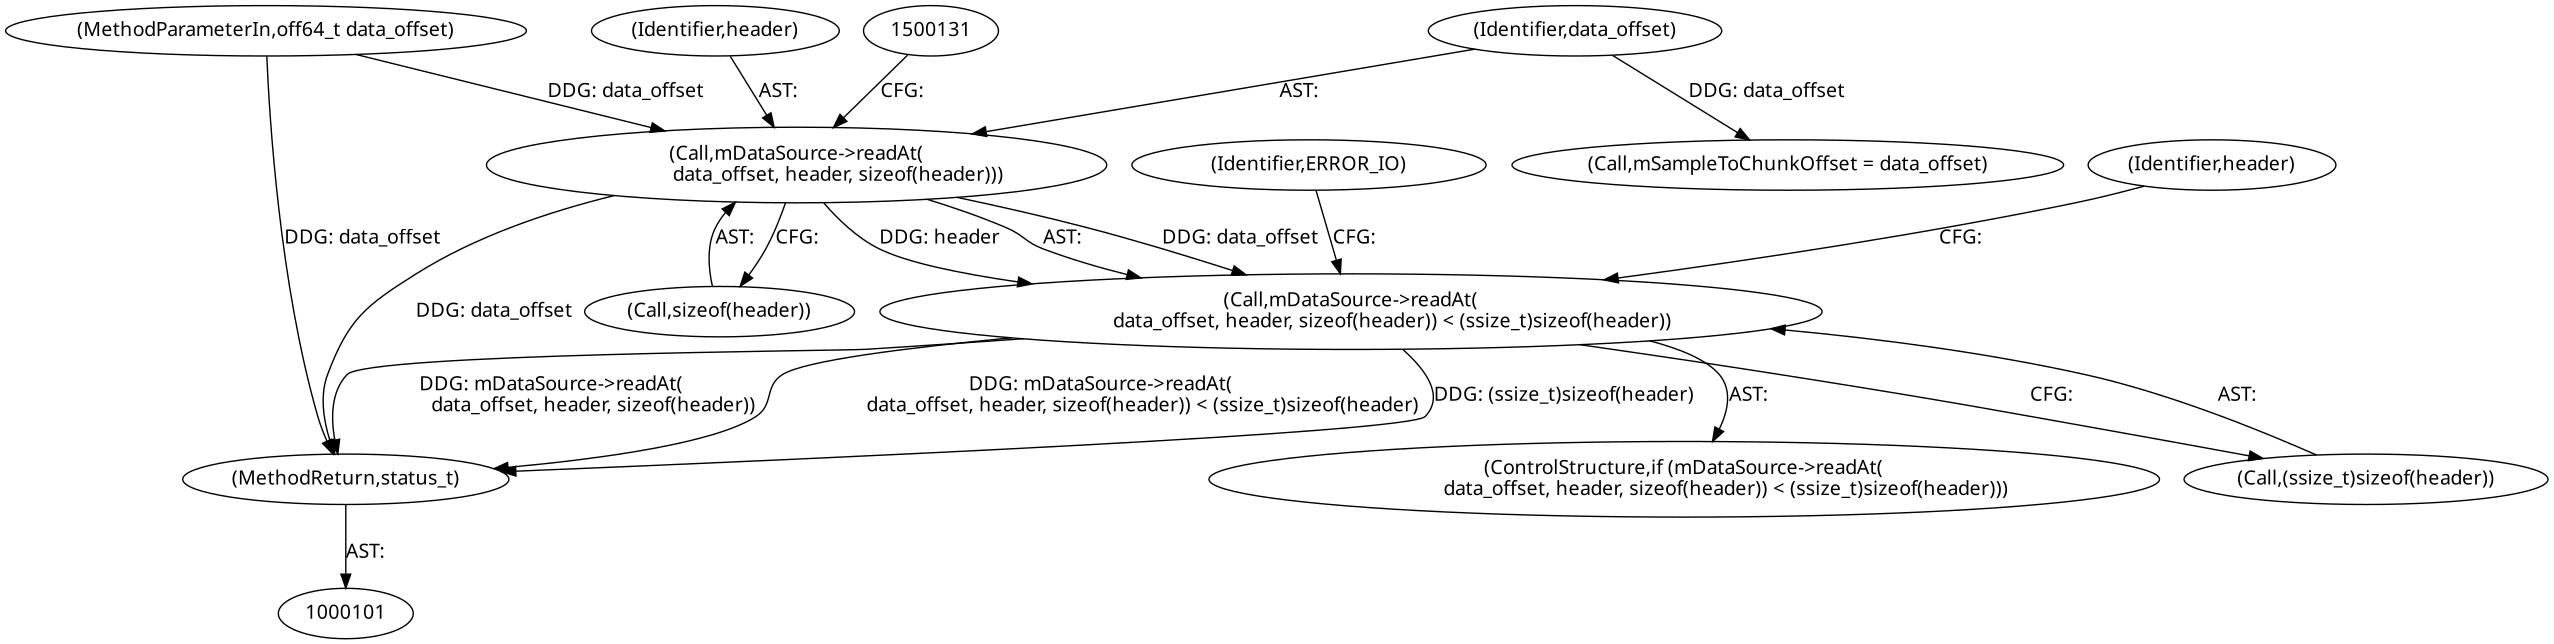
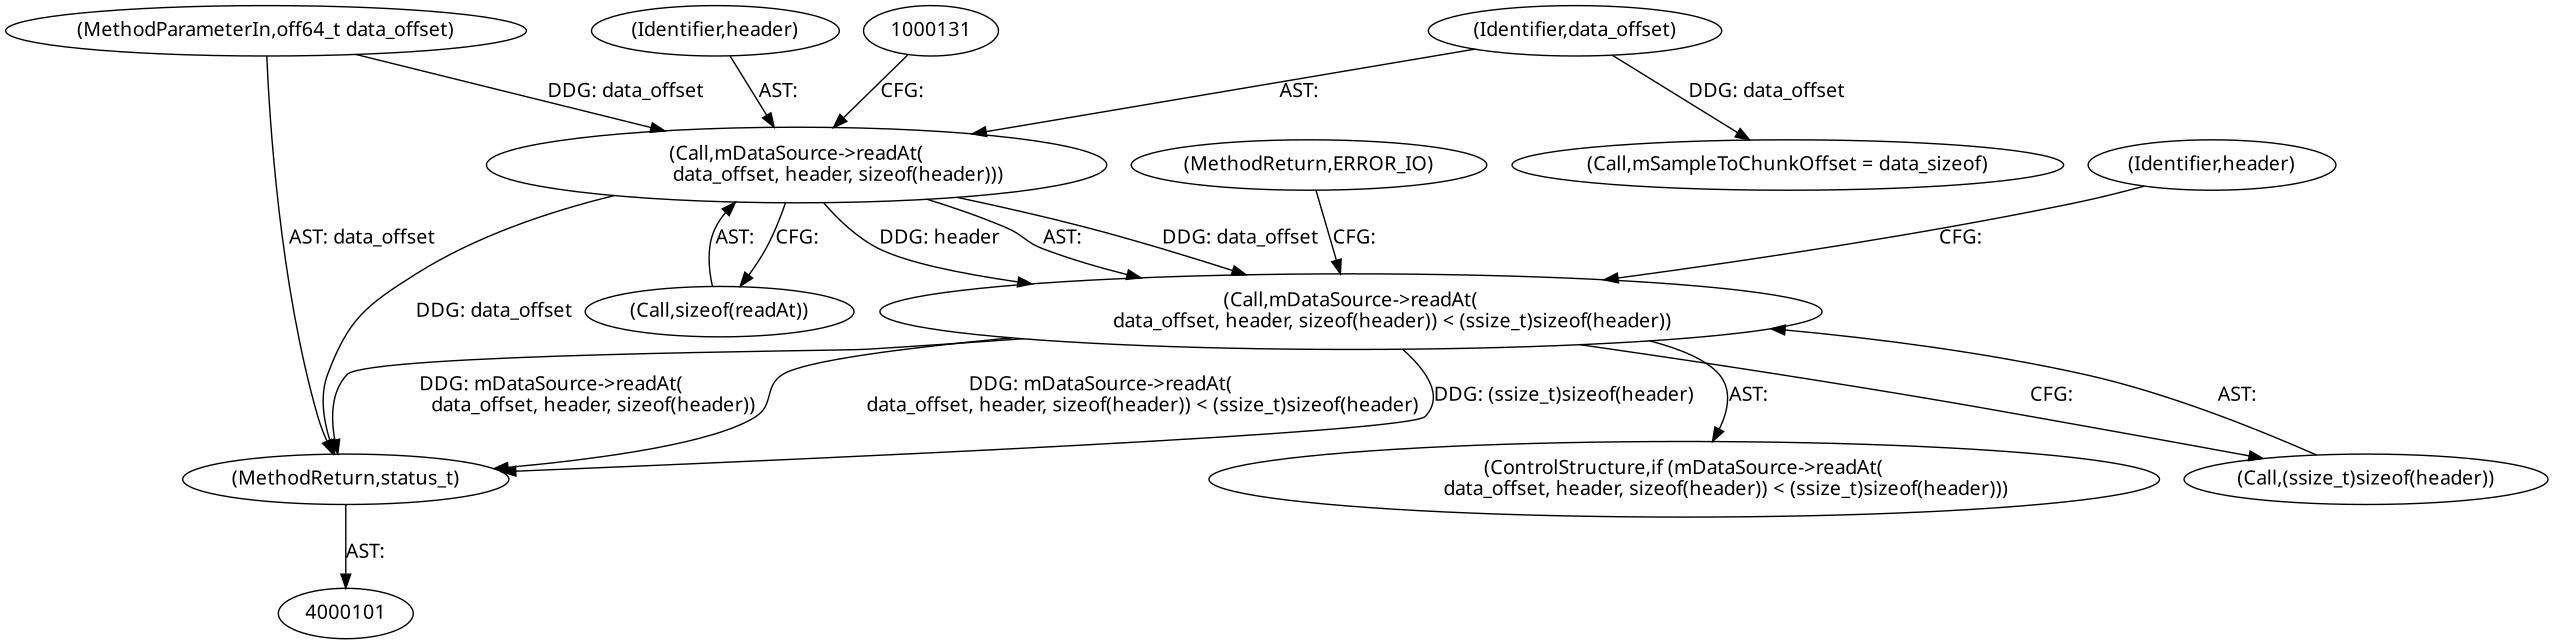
node "1500131": label "1500131" -> "1000131"
node "(Identifier,ERROR_IO)": label "(Identifier,ERROR_IO)" -> "(MethodReturn,ERROR_IO)"
node "(Call,mSampleToChunkOffset = data_offset)": label "(Call,mSampleToChunkOffset = data_offset)" -> "(Call,mSampleToChunkOffset = data_sizeof)"
edge "(MethodParameterIn,off64_t data_offset)" -> "(MethodReturn,status_t)": label "DDG: data_offset" -> "AST: data_offset"
node "(Call,sizeof(header))": label "(Call,sizeof(header))" -> "(Call,sizeof(readAt))"
node "1000101": label "1000101" -> "4000101"
